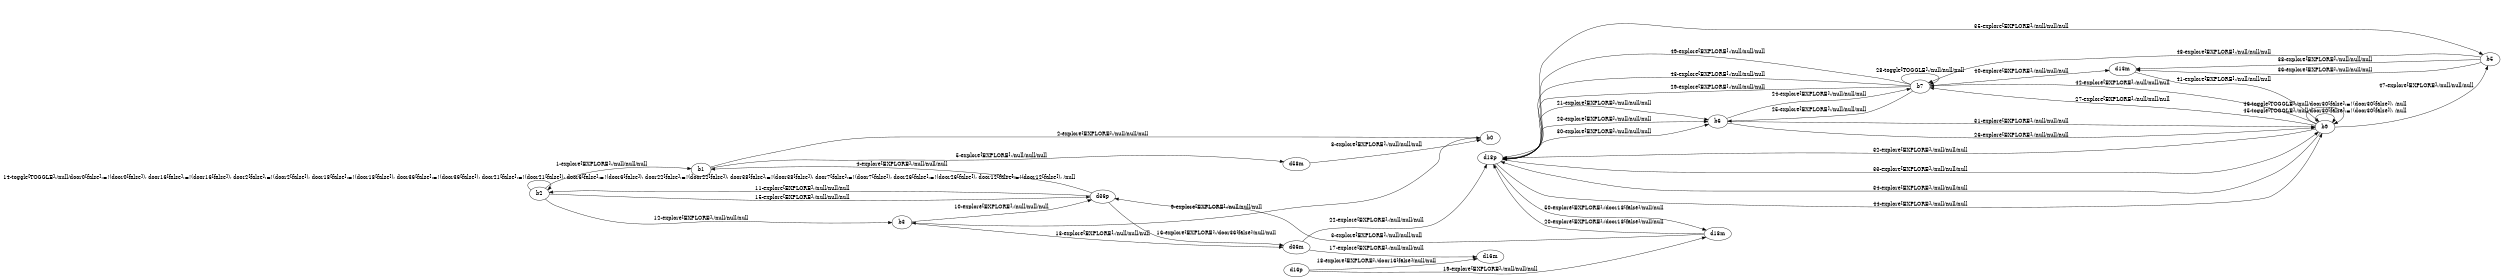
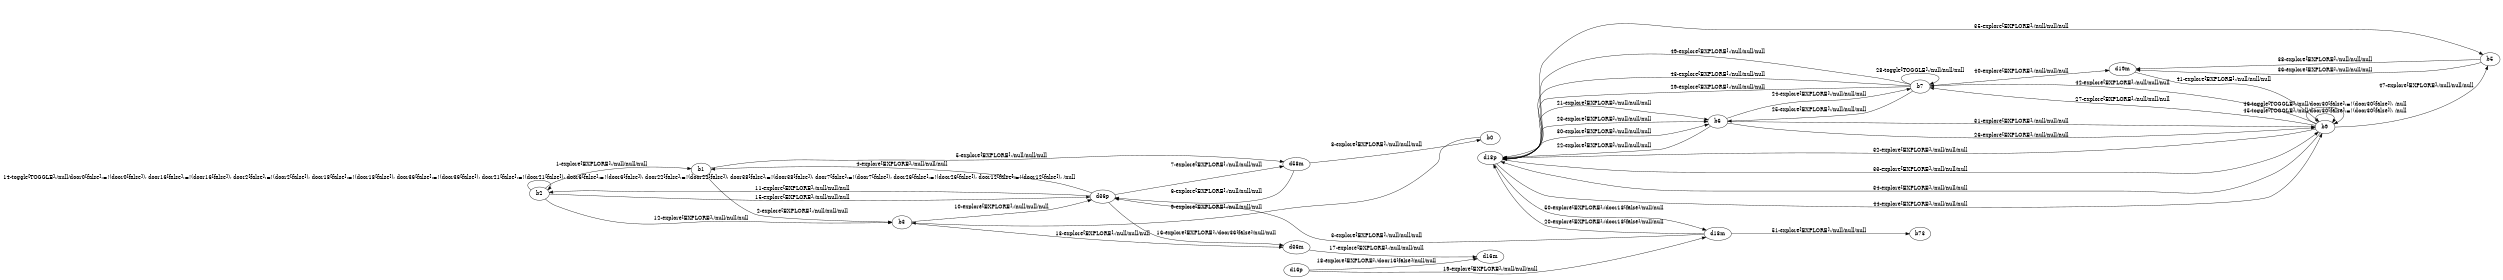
edge "b5" -> "b7": removed, label "48-explore[EXPLORE];/null/null/null"
node "d13m": label "d13m" -> "d19m"
edge "b1" -> "b0": now "b1" -> "b3"
edge "d36p" -> "d58m": added, label "7-explore[EXPLORE];/null/null/null"
edge "d58m" -> "d36p": added, label "6-explore[EXPLORE];/null/null/null"
edge "d36m" -> "d18p": now "b6" -> "d18p"
node "b73": added
